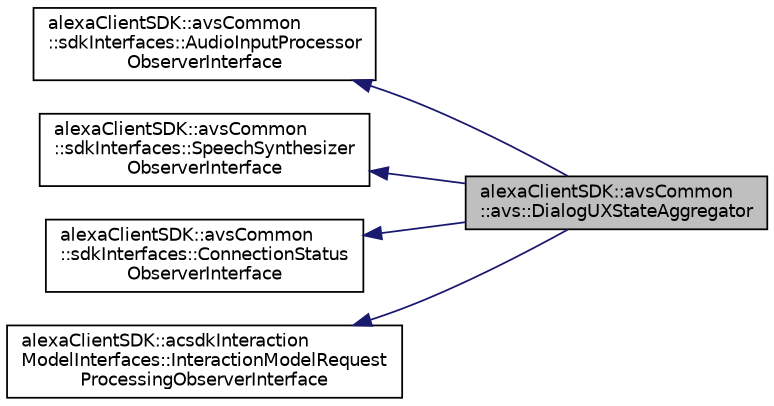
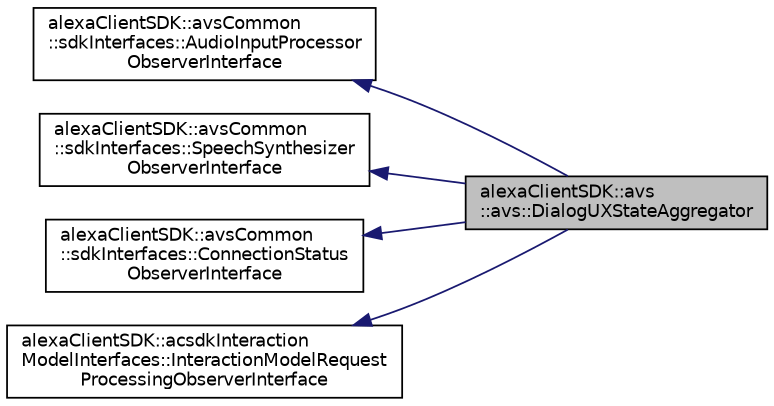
node "alexaClientSDK::avsCommon ::avs::DialogUXStateAggregator": label "alexaClientSDK::avsCommon ::avs::DialogUXStateAggregator" -> "alexaClientSDK::avs ::avs::DialogUXStateAggregator"
